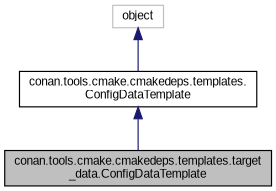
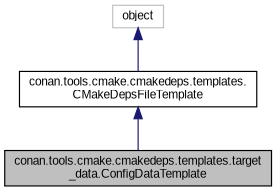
node "conan.tools.cmake.cmakedeps.templates. ConfigDataTemplate": label "conan.tools.cmake.cmakedeps.templates. ConfigDataTemplate" -> "conan.tools.cmake.cmakedeps.templates. CMakeDepsFileTemplate"
